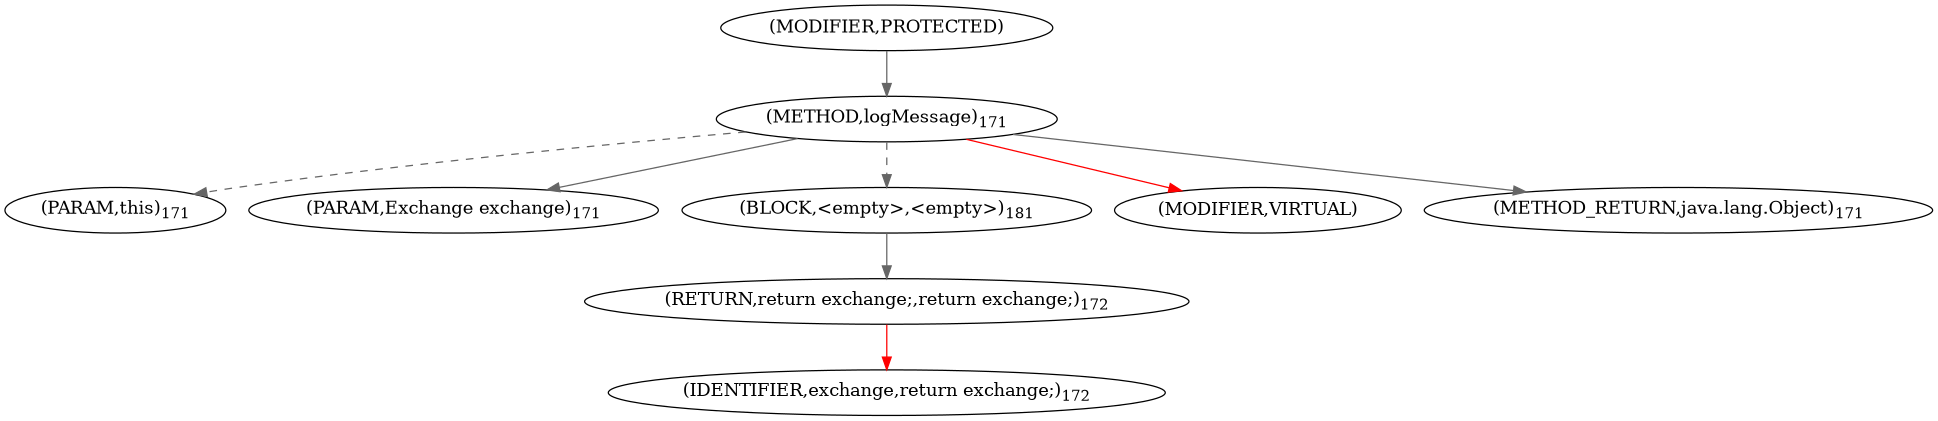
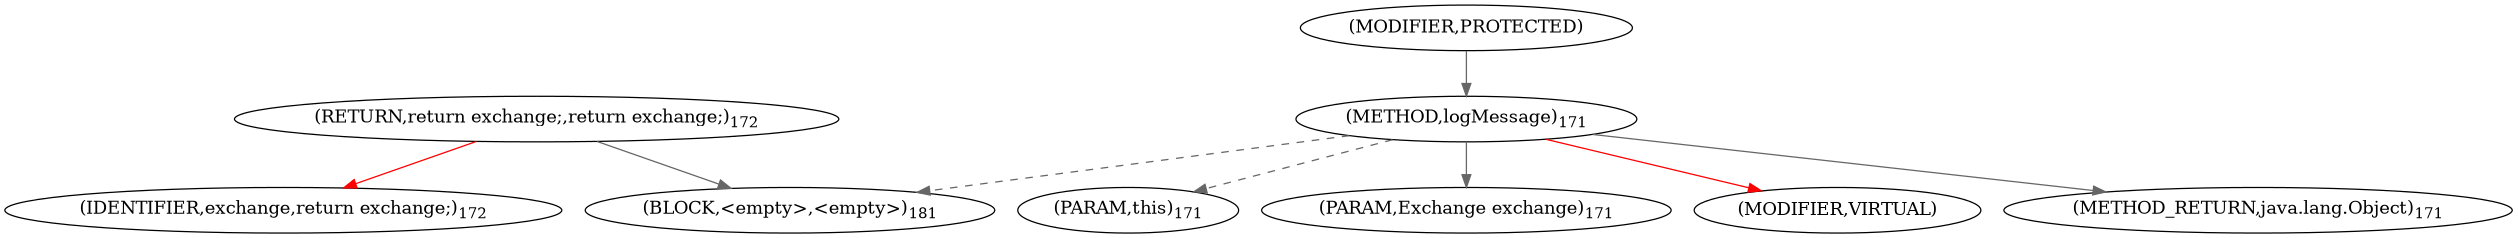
edge "(BLOCK,<empty>,<empty>)" -> "(RETURN,return exchange;,return exchange;)": reversed
